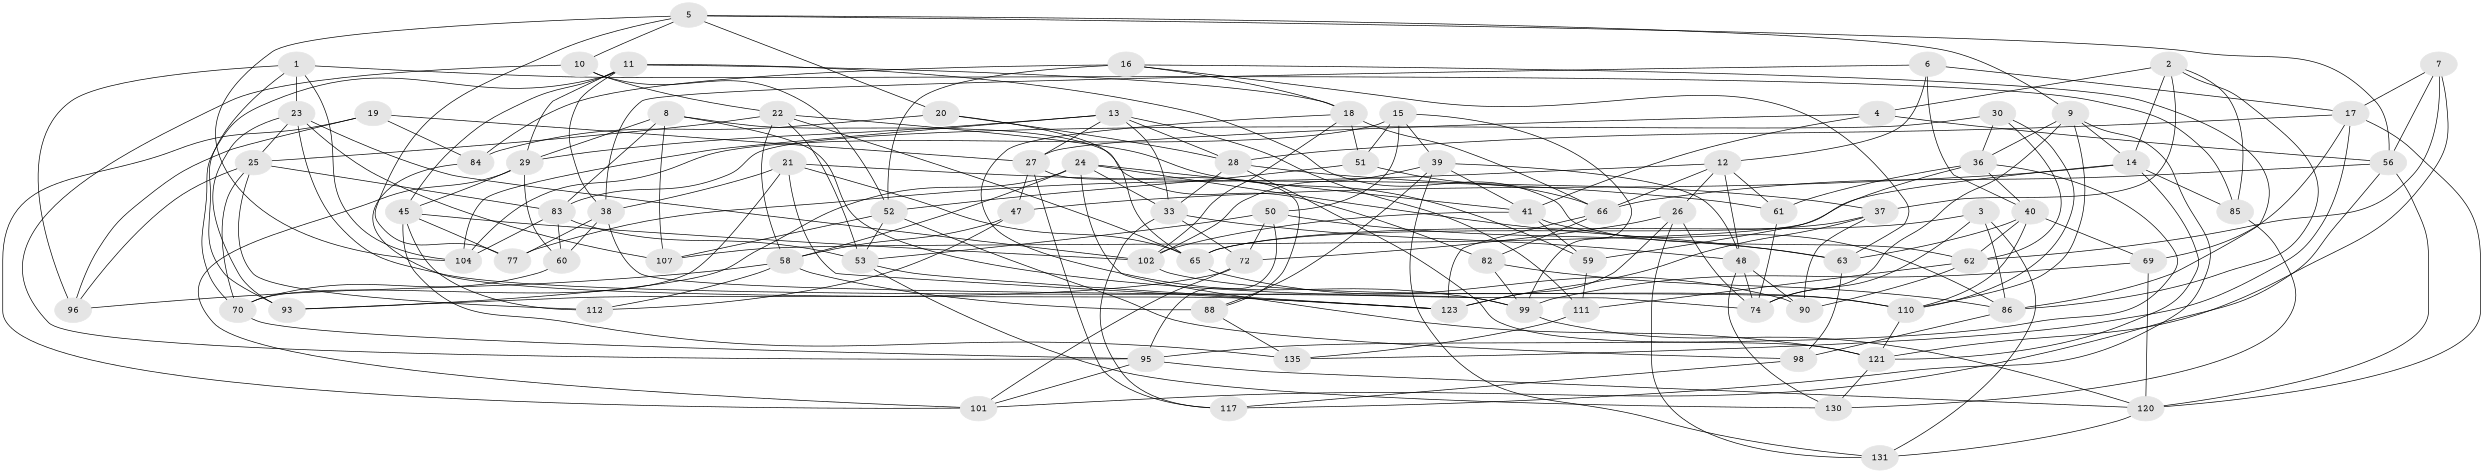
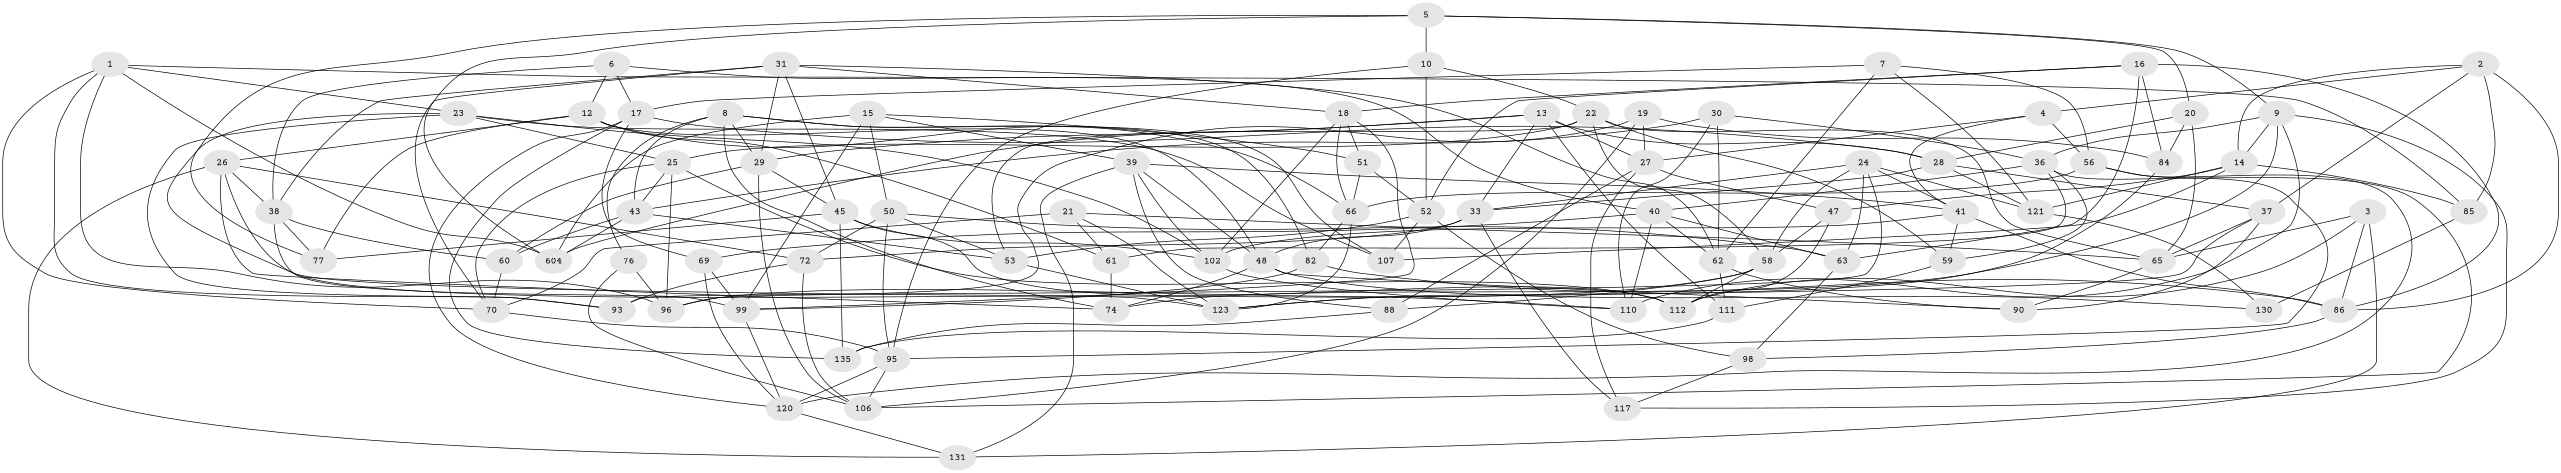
edge "5" -- "56": removed
node "11": label "11" -> "31"
edge "21" -- "38": now "26" -- "38"
node "83": label "83" -> "43"
node "104": label "104" -> "604"
node "76": added
edge "1" -- "70": added
edge "3" -- "74": now "3" -- "112"
edge "110" -- "121": removed
edge "53" -- "130": removed
node "101": label "101" -> "106"
